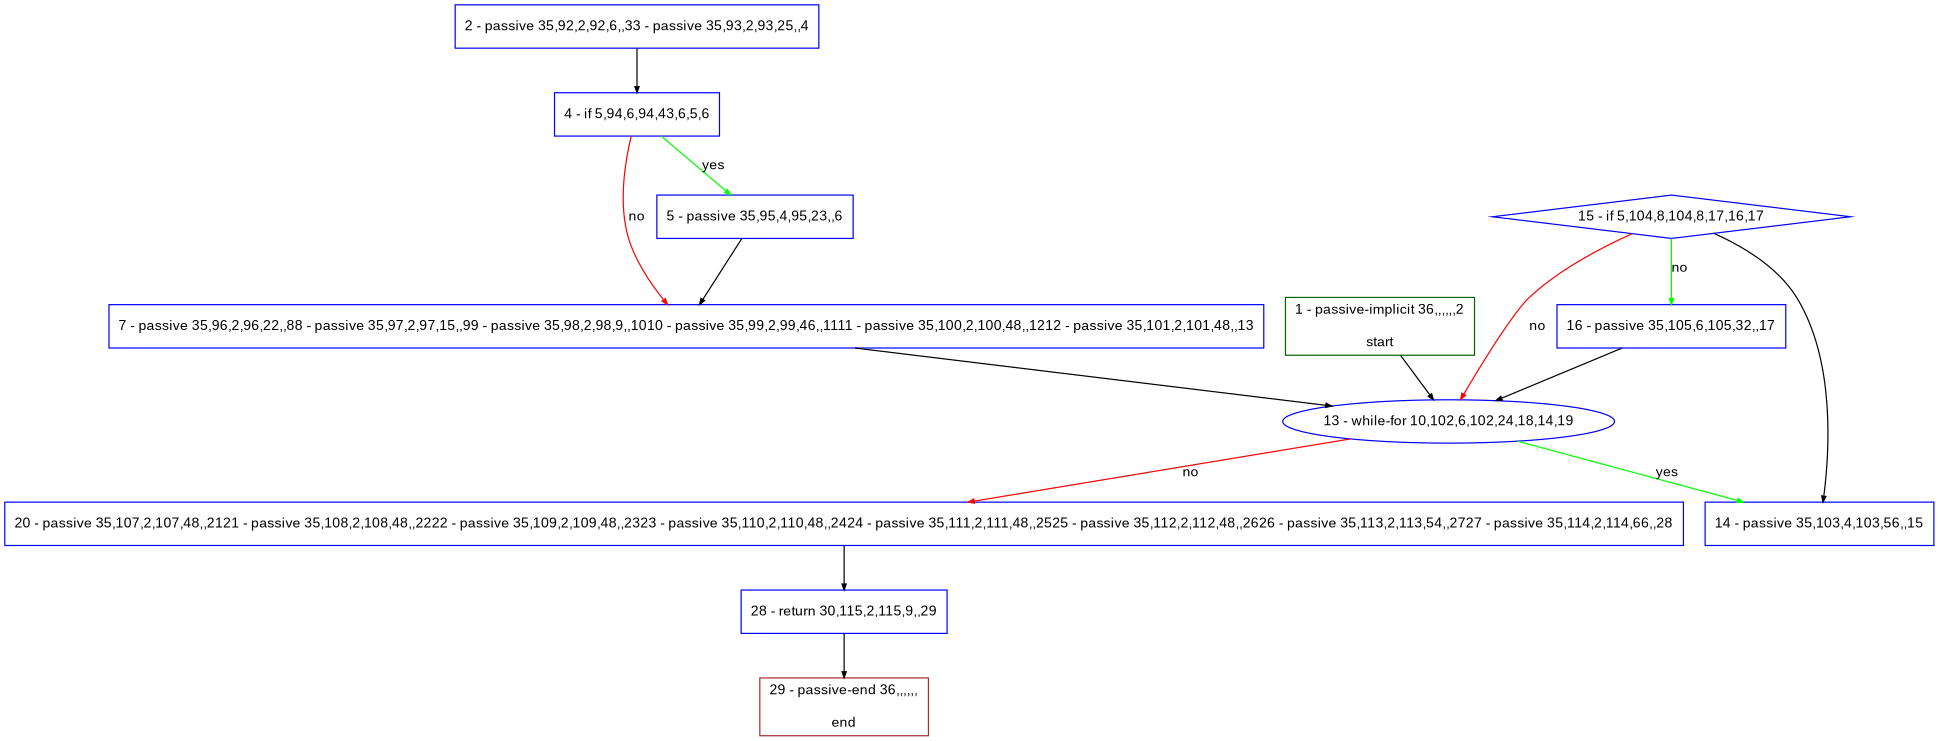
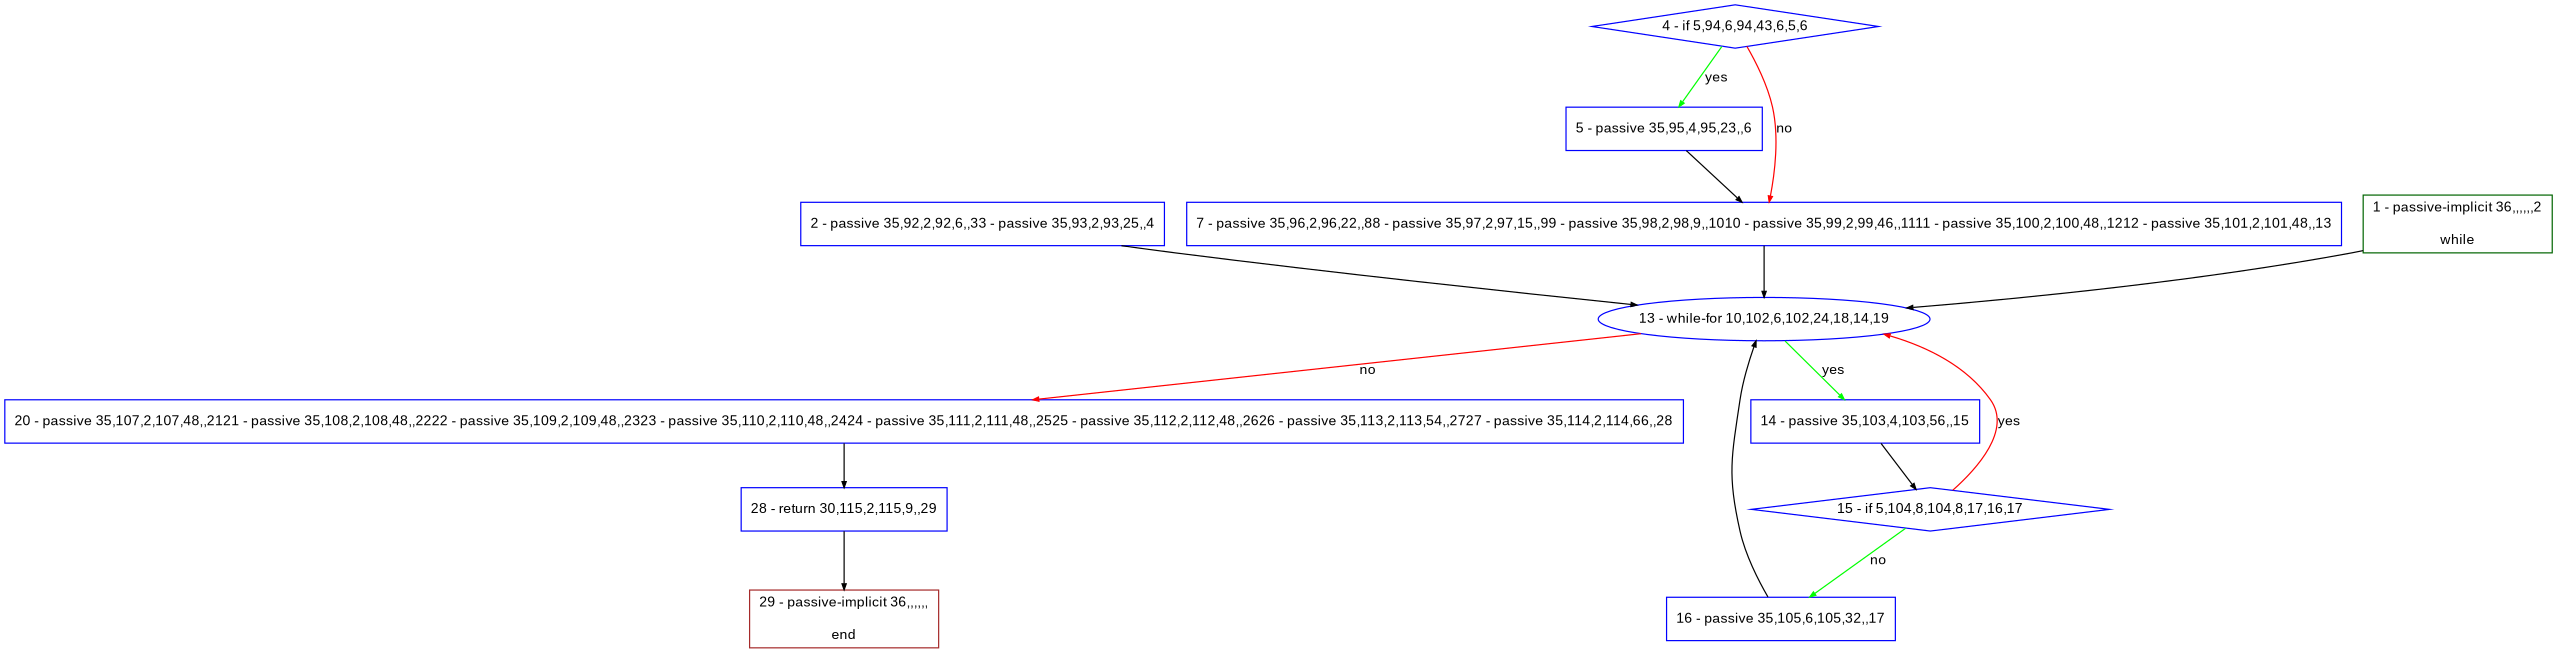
edge "2 - passive 35,92,2,92,6,,33 - passive 35,93,2,93,25,,4" -> "4 - if 5,94,6,94,43,6,5,6": now "2 - passive 35,92,2,92,6,,33 - passive 35,93,2,93,25,,4" -> "13 - while-for 10,102,6,102,24,18,14,19"
node "4 - if 5,94,6,94,43,6,5,6": shape box -> diamond
node "1 - passive-implicit 36,,,,,,2 start": label "1 - passive-implicit 36,,,,,,2 start" -> "1 - passive-implicit 36,,,,,,2 while"
edge "15 - if 5,104,8,104,8,17,16,17" -> "13 - while-for 10,102,6,102,24,18,14,19": label "no" -> "yes"
edge "15 - if 5,104,8,104,8,17,16,17" -> "14 - passive 35,103,4,103,56,,15": reversed
node "29 - passive-end 36,,,,,, end": label "29 - passive-end 36,,,,,, end" -> "29 - passive-implicit 36,,,,,, end"
